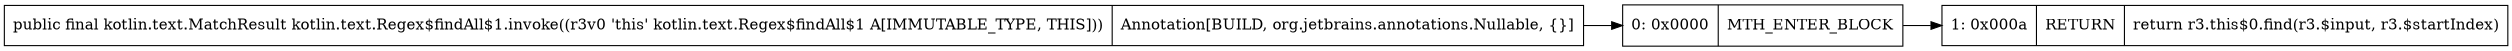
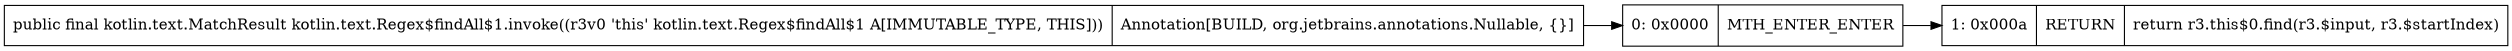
node "0: 0x0000": text "MTH_ENTER_BLOCK" -> "MTH_ENTER_ENTER"
